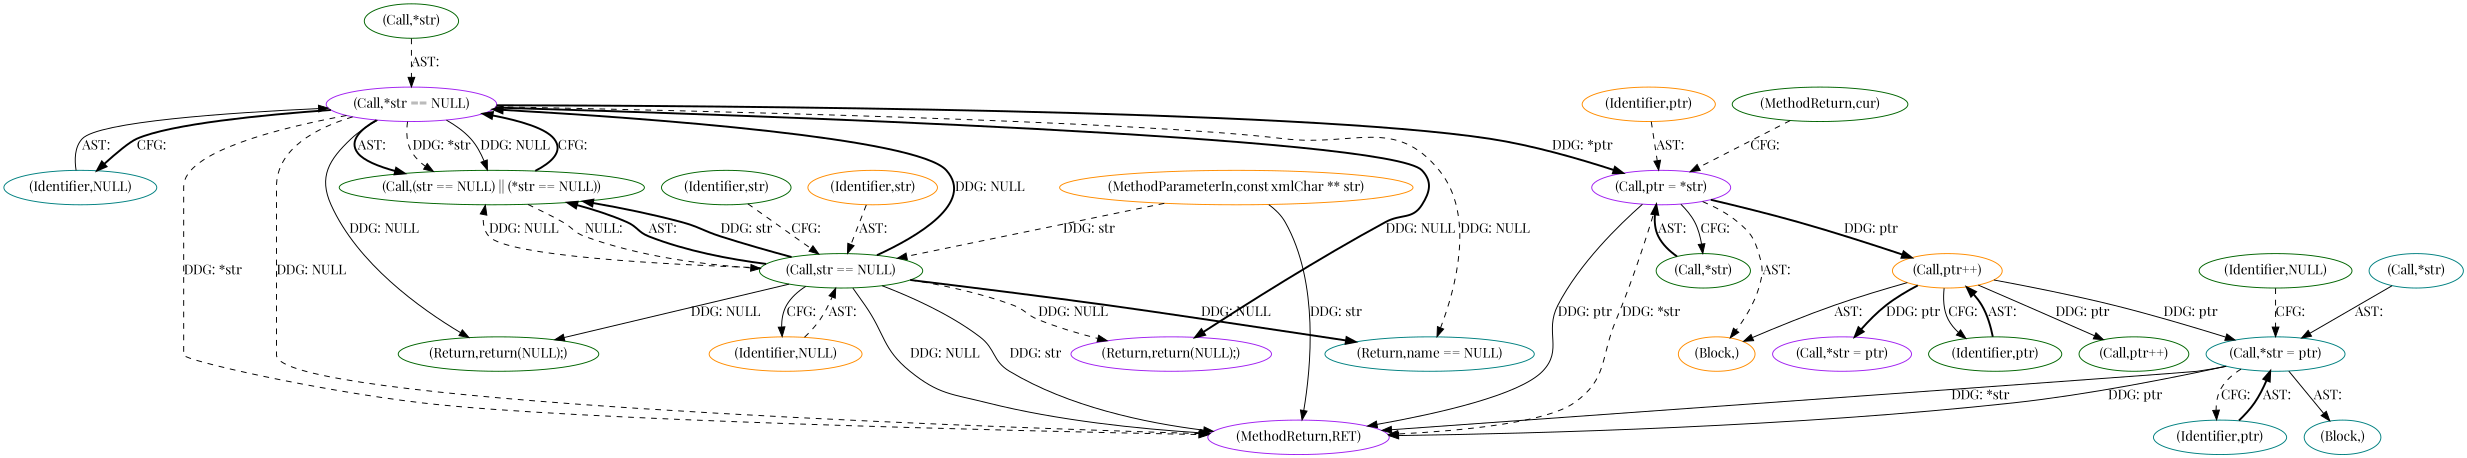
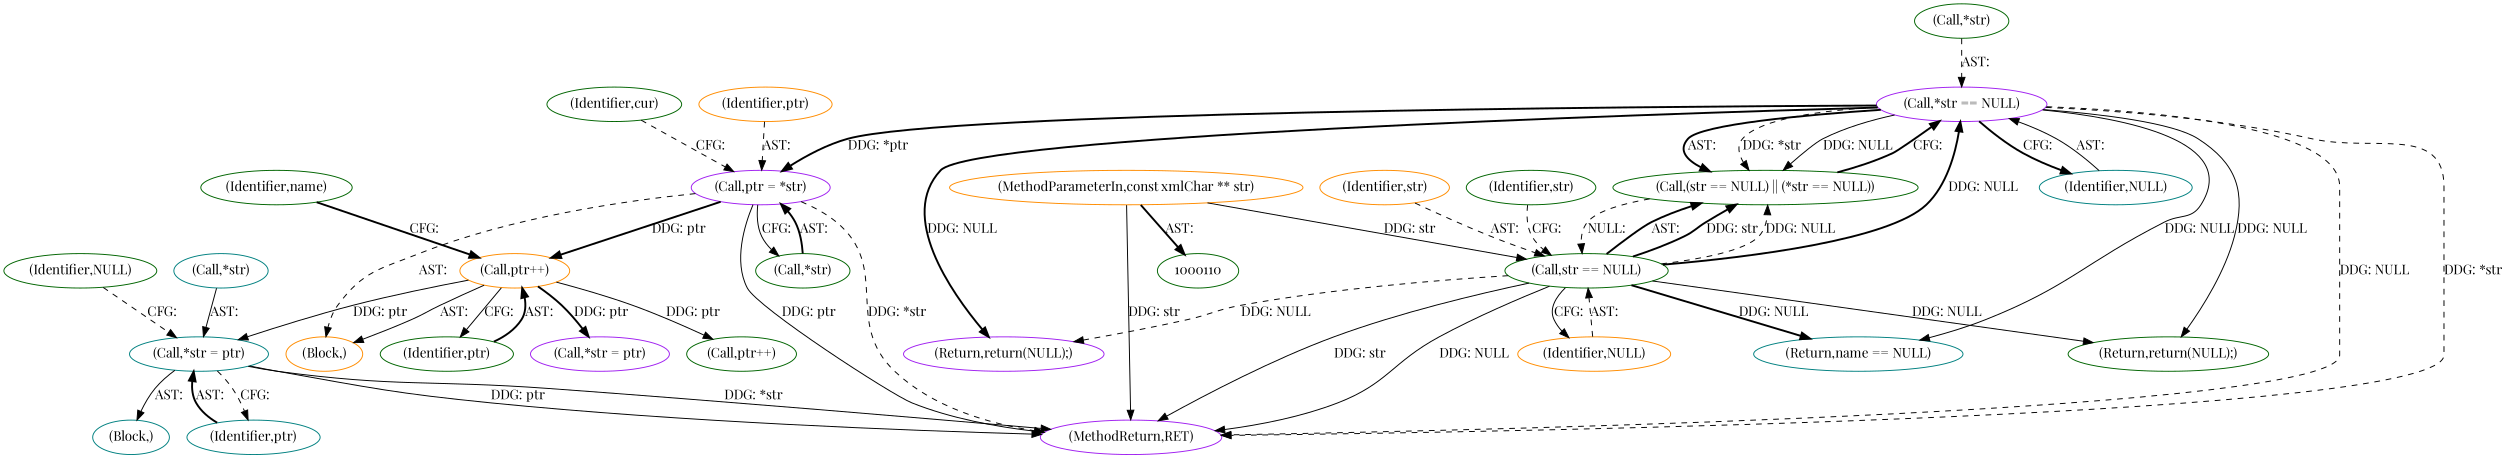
node "(MethodReturn,cur)": label "(MethodReturn,cur)" -> "(Identifier,cur)"
edge "(Call,*str == NULL)" -> "(Return,name == NULL)": style dashed -> solid
node "(Identifier,name)": added
edge "(MethodParameterIn,const xmlChar ** str)" -> "(Call,str == NULL)": style dashed -> solid
node "1000110": added
